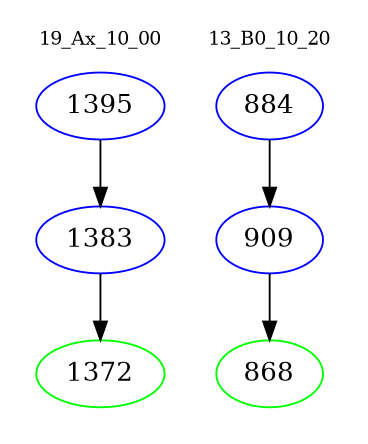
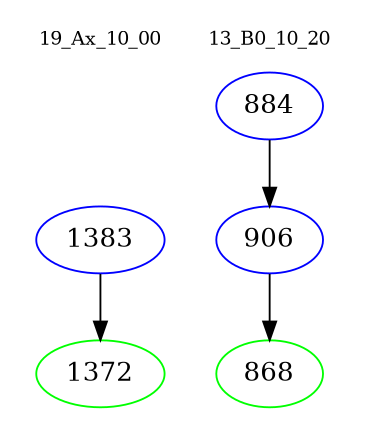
node "1395": removed
node "909": label "909" -> "906"
